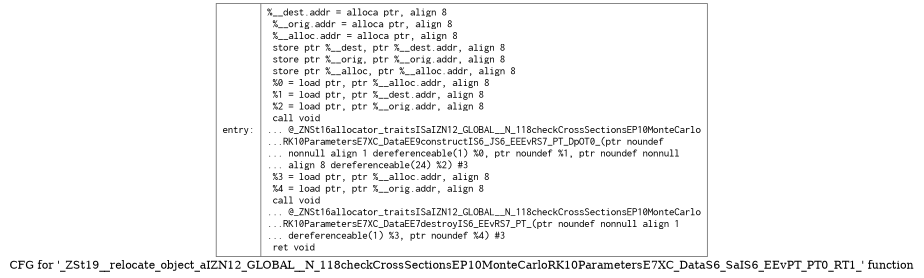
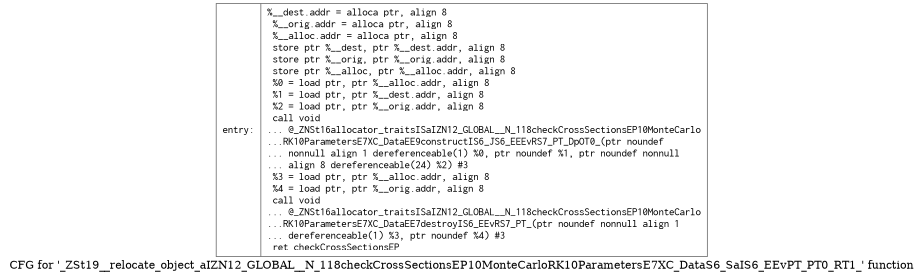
node "entry:": text "ret void" -> "ret checkCrossSectionsEP"
